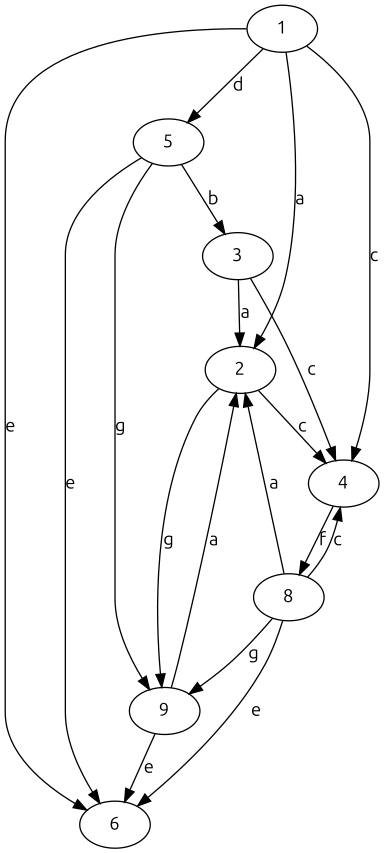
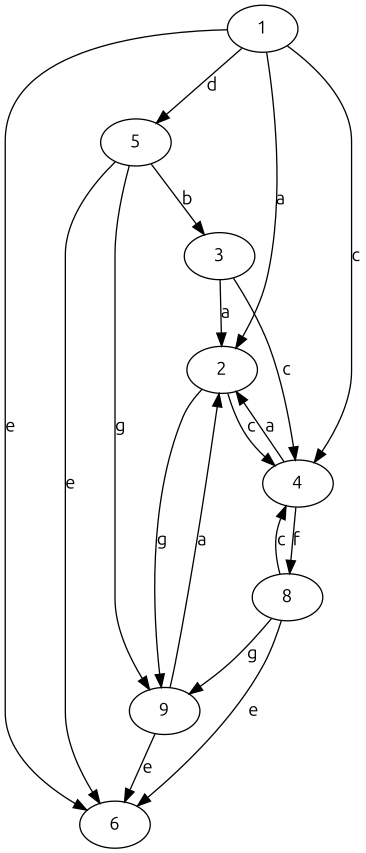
edge "8" -> "2": now "4" -> "2"
